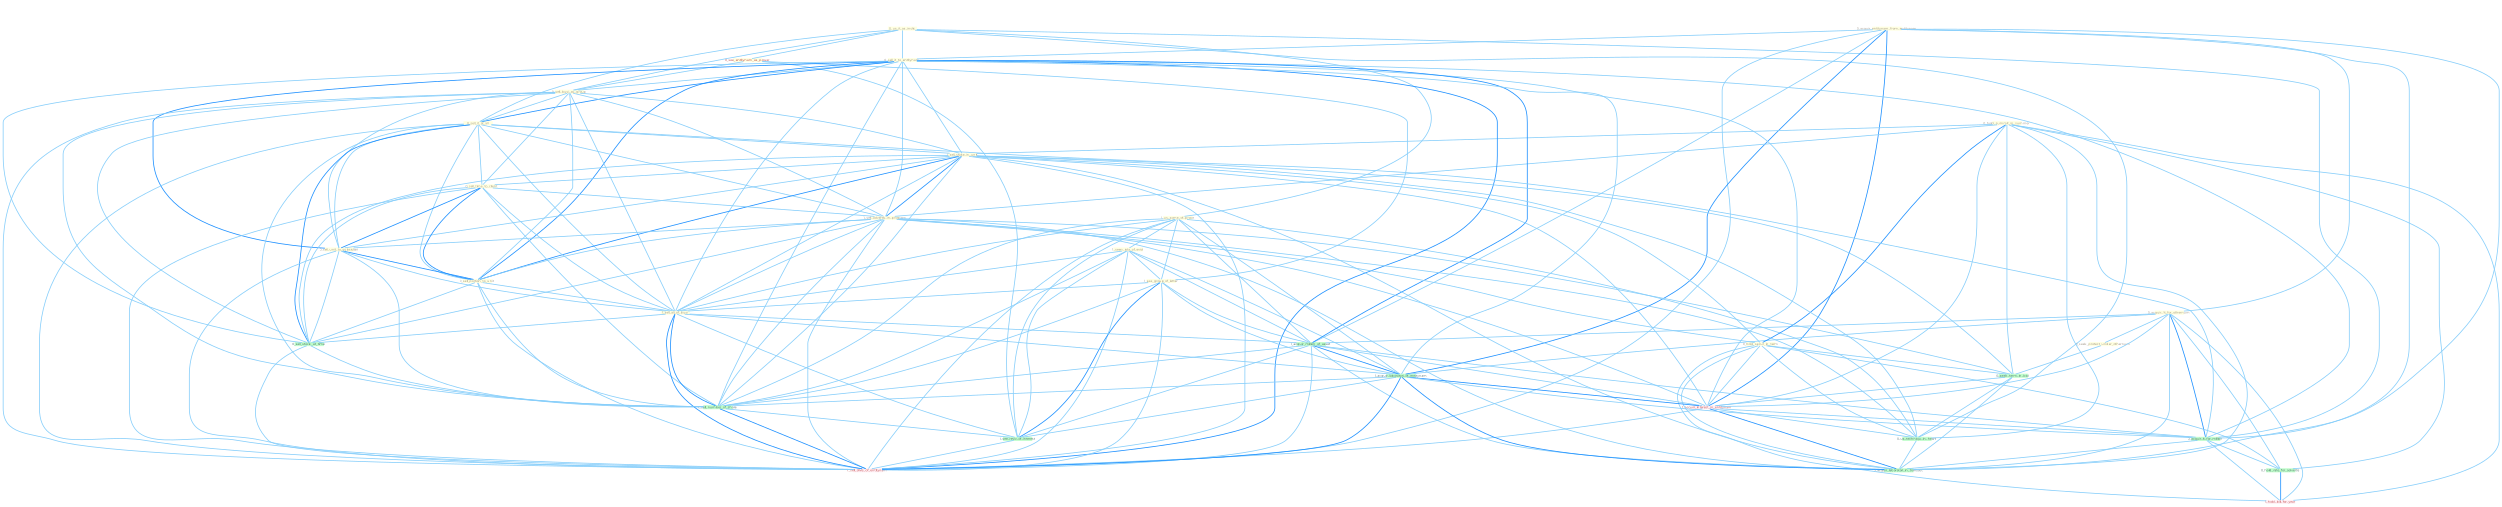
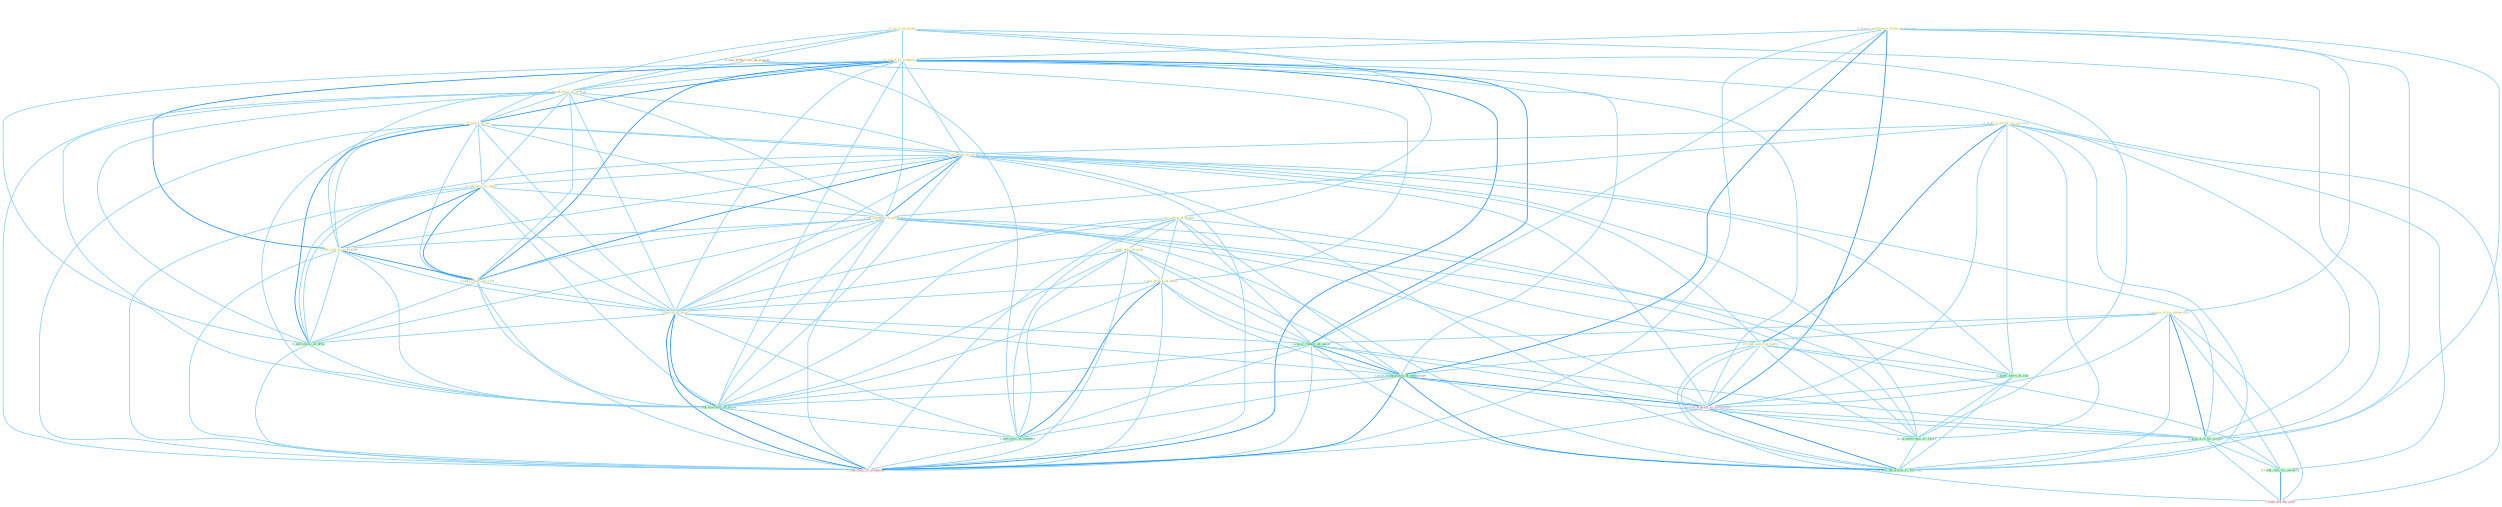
node "0_seek_protect_under_othernum": removed
node "0_acquir_it_for_million": label "0_acquir_it_for_million" -> "0_acquir_it_for_under"
